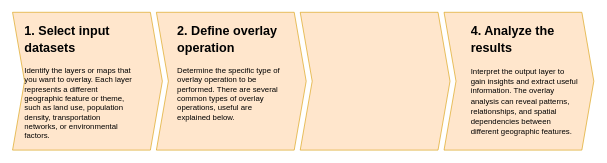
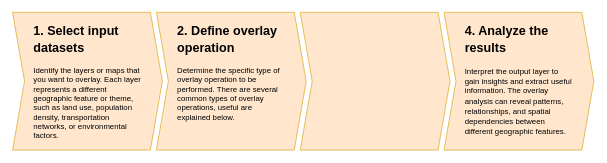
node "1. Select input datasets Identify the layers or maps that you want to overlay. Each layer represents a different geographic feature or theme, such as land use, population density, transportation networks, or environmental factors.": moved (78, 81) -> (87, 81)
node "4. Analyze the results Interpret the output layer to gain insights and extract useful information. The overlay analysis can reveal patterns, relationships, and spatial dependencies between different geographic features.": moved (525, 81) -> (519, 81)
